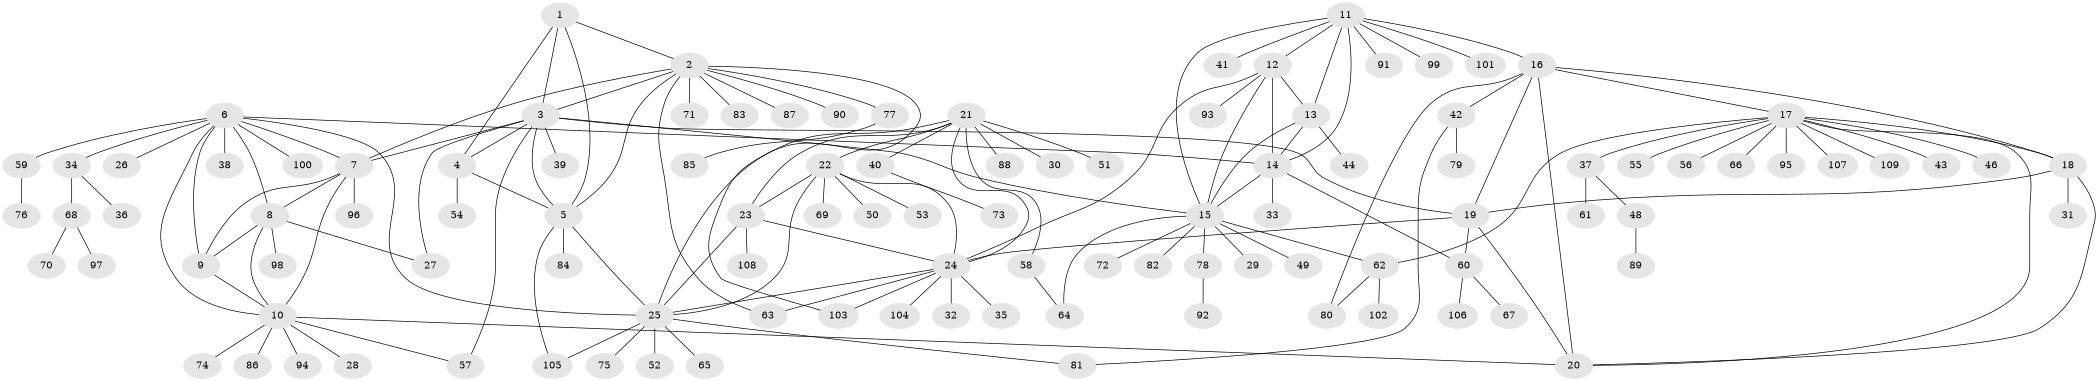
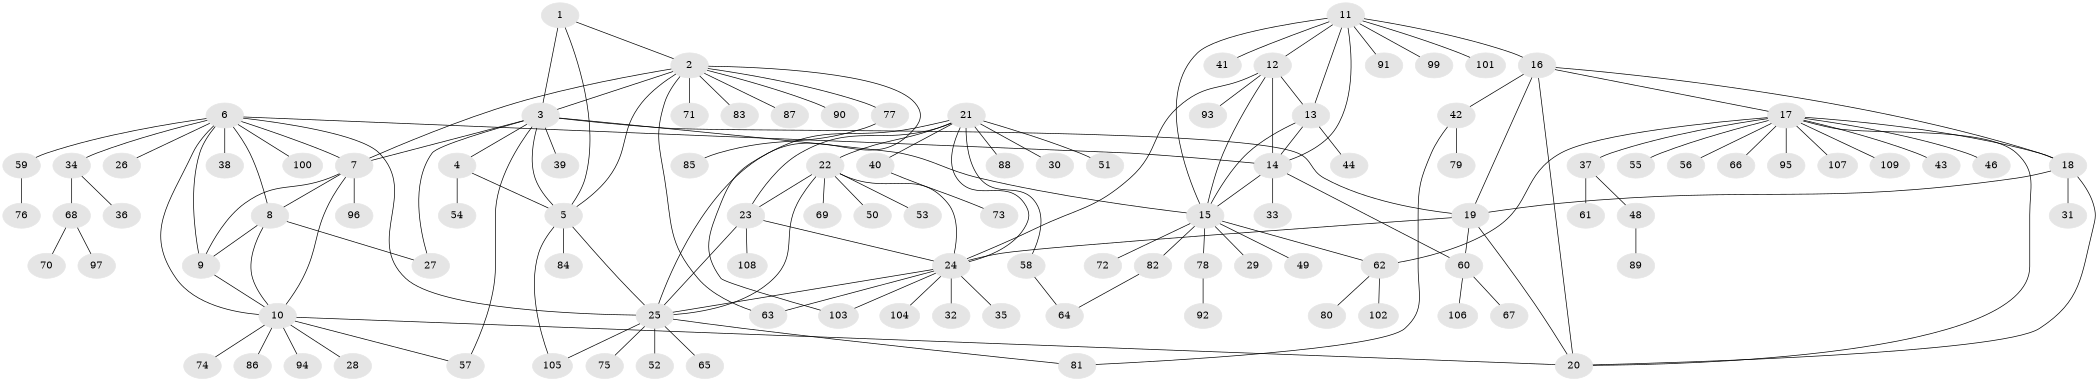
edge "1" -- "4": removed
edge "16" -- "80": removed
edge "15" -- "64": now "82" -- "64"
node "98": removed
